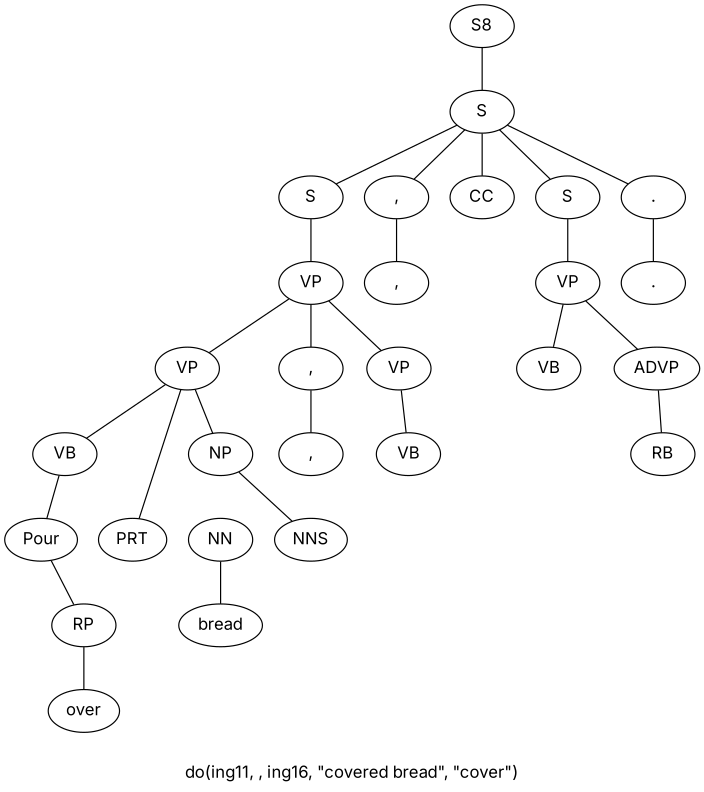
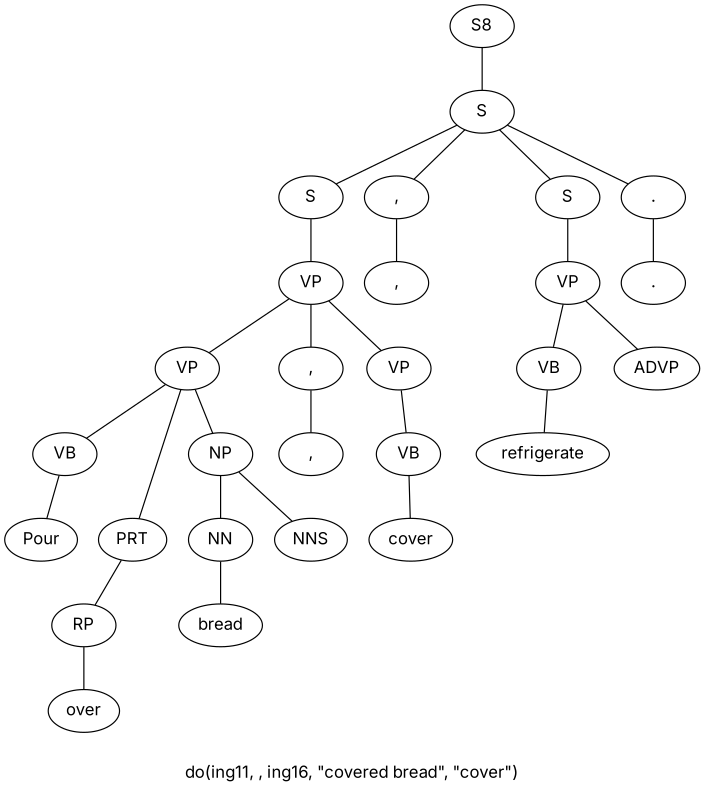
node "CC": removed
node "refrigerate": added
node "RB": removed
edge "NP" -- "NN": added
node "cover": added
edge "Pour" -- "RP": now "PRT" -- "RP"
